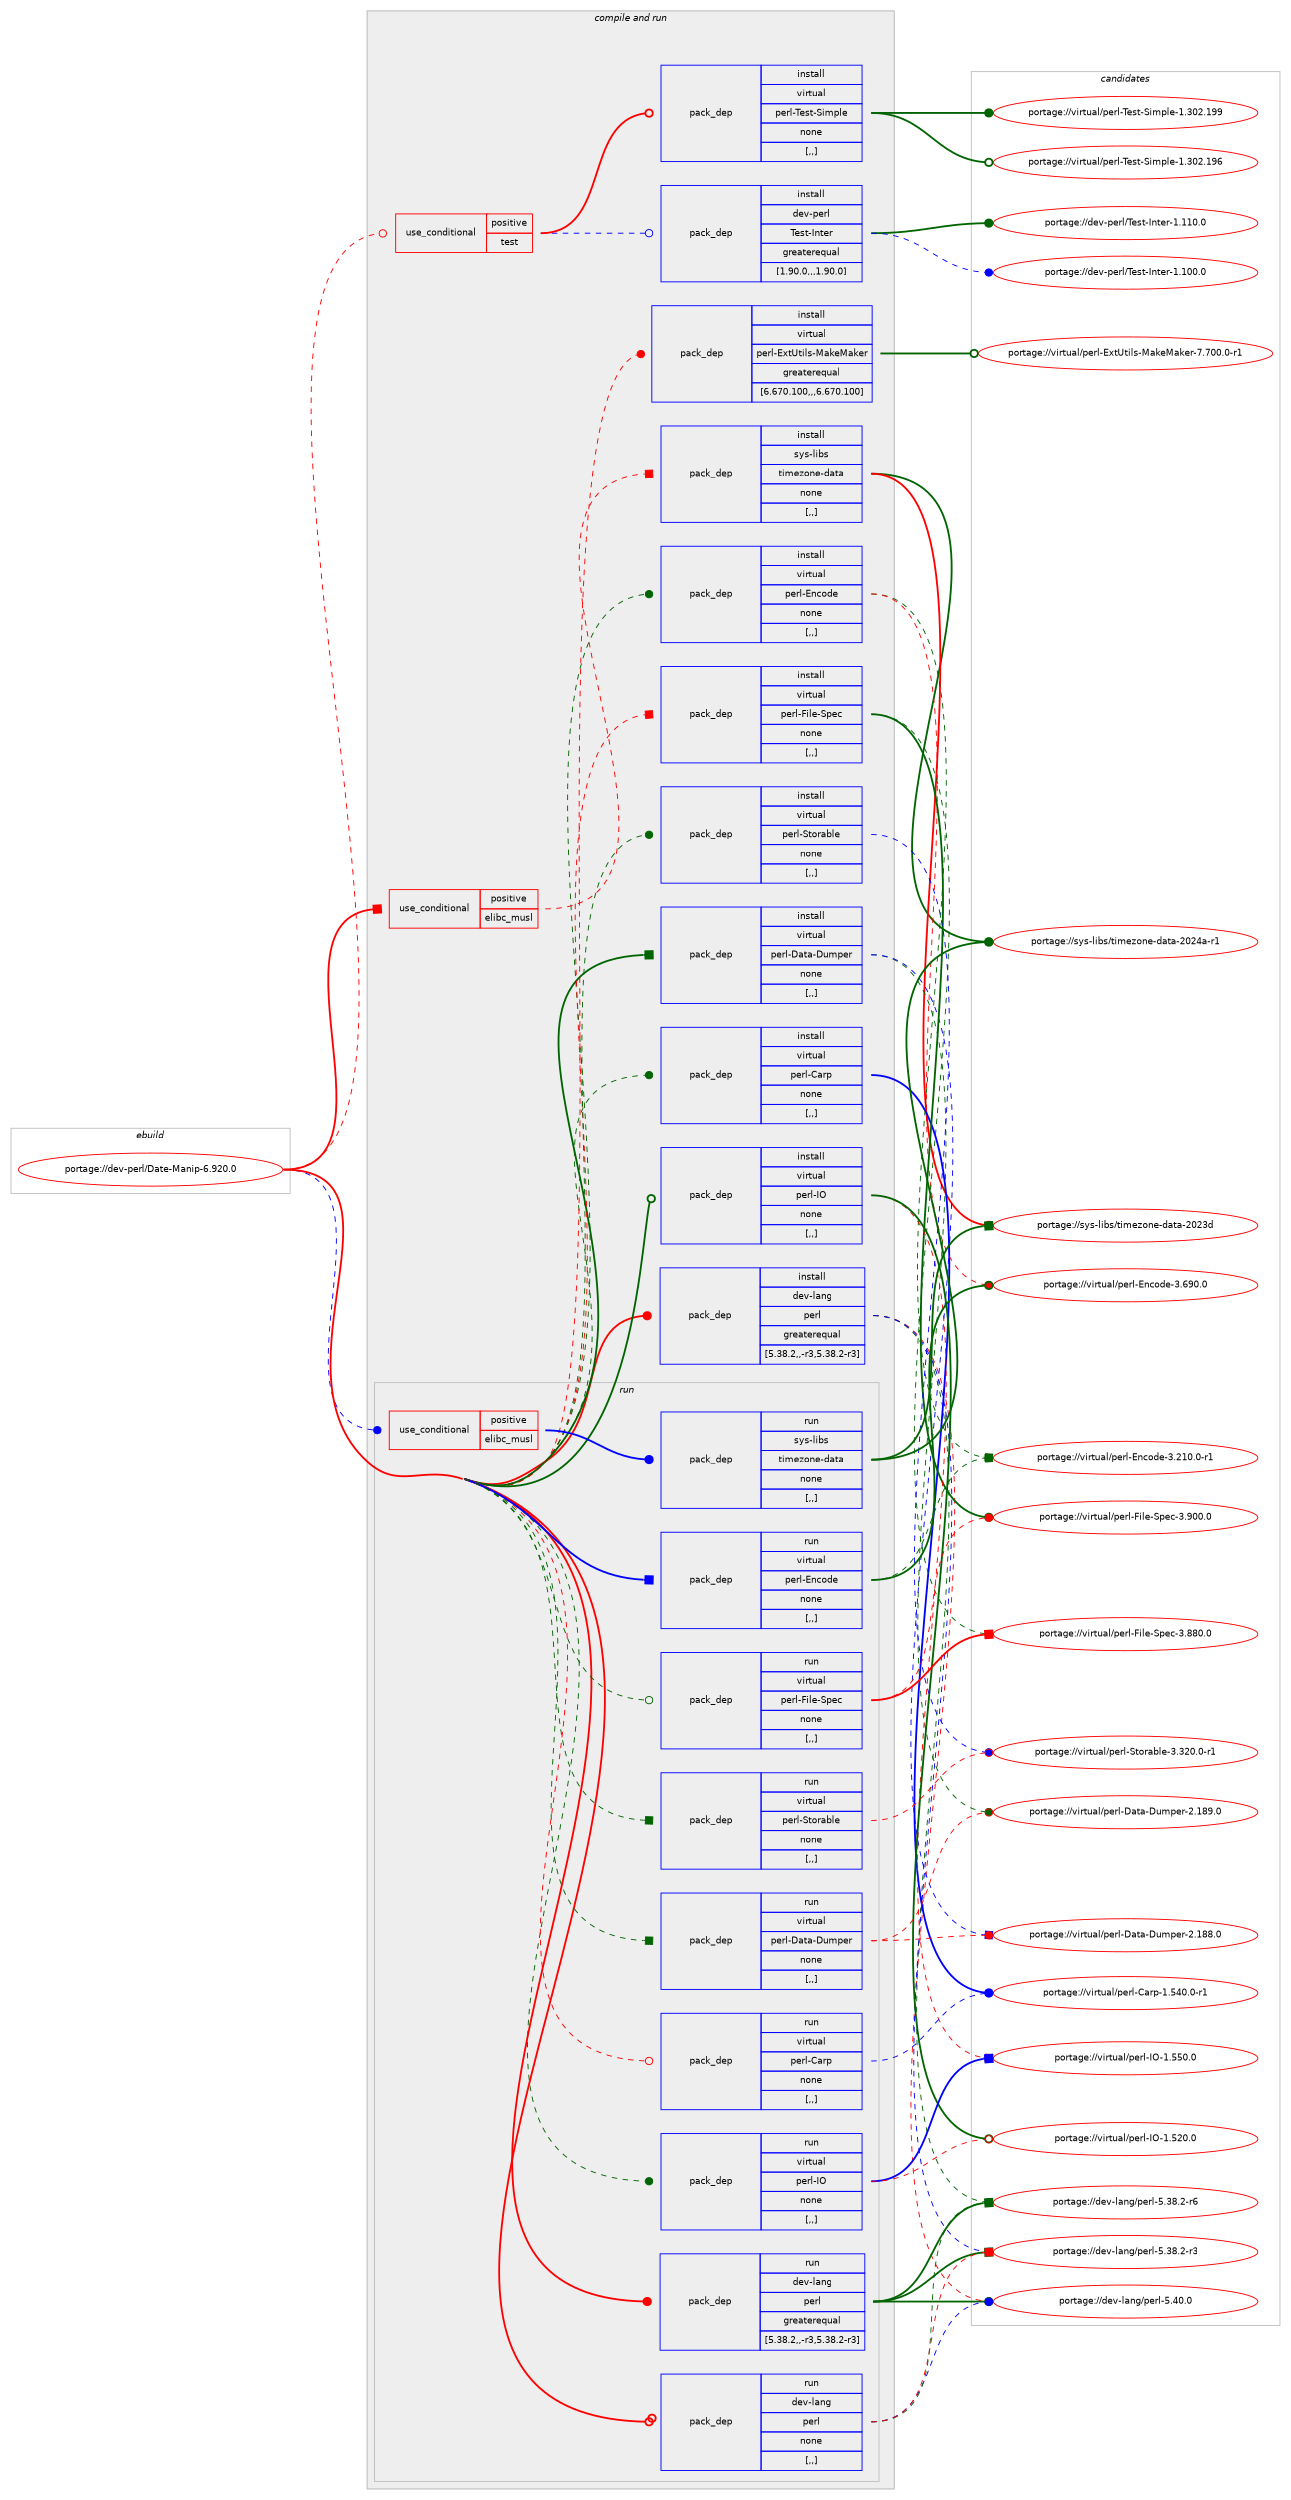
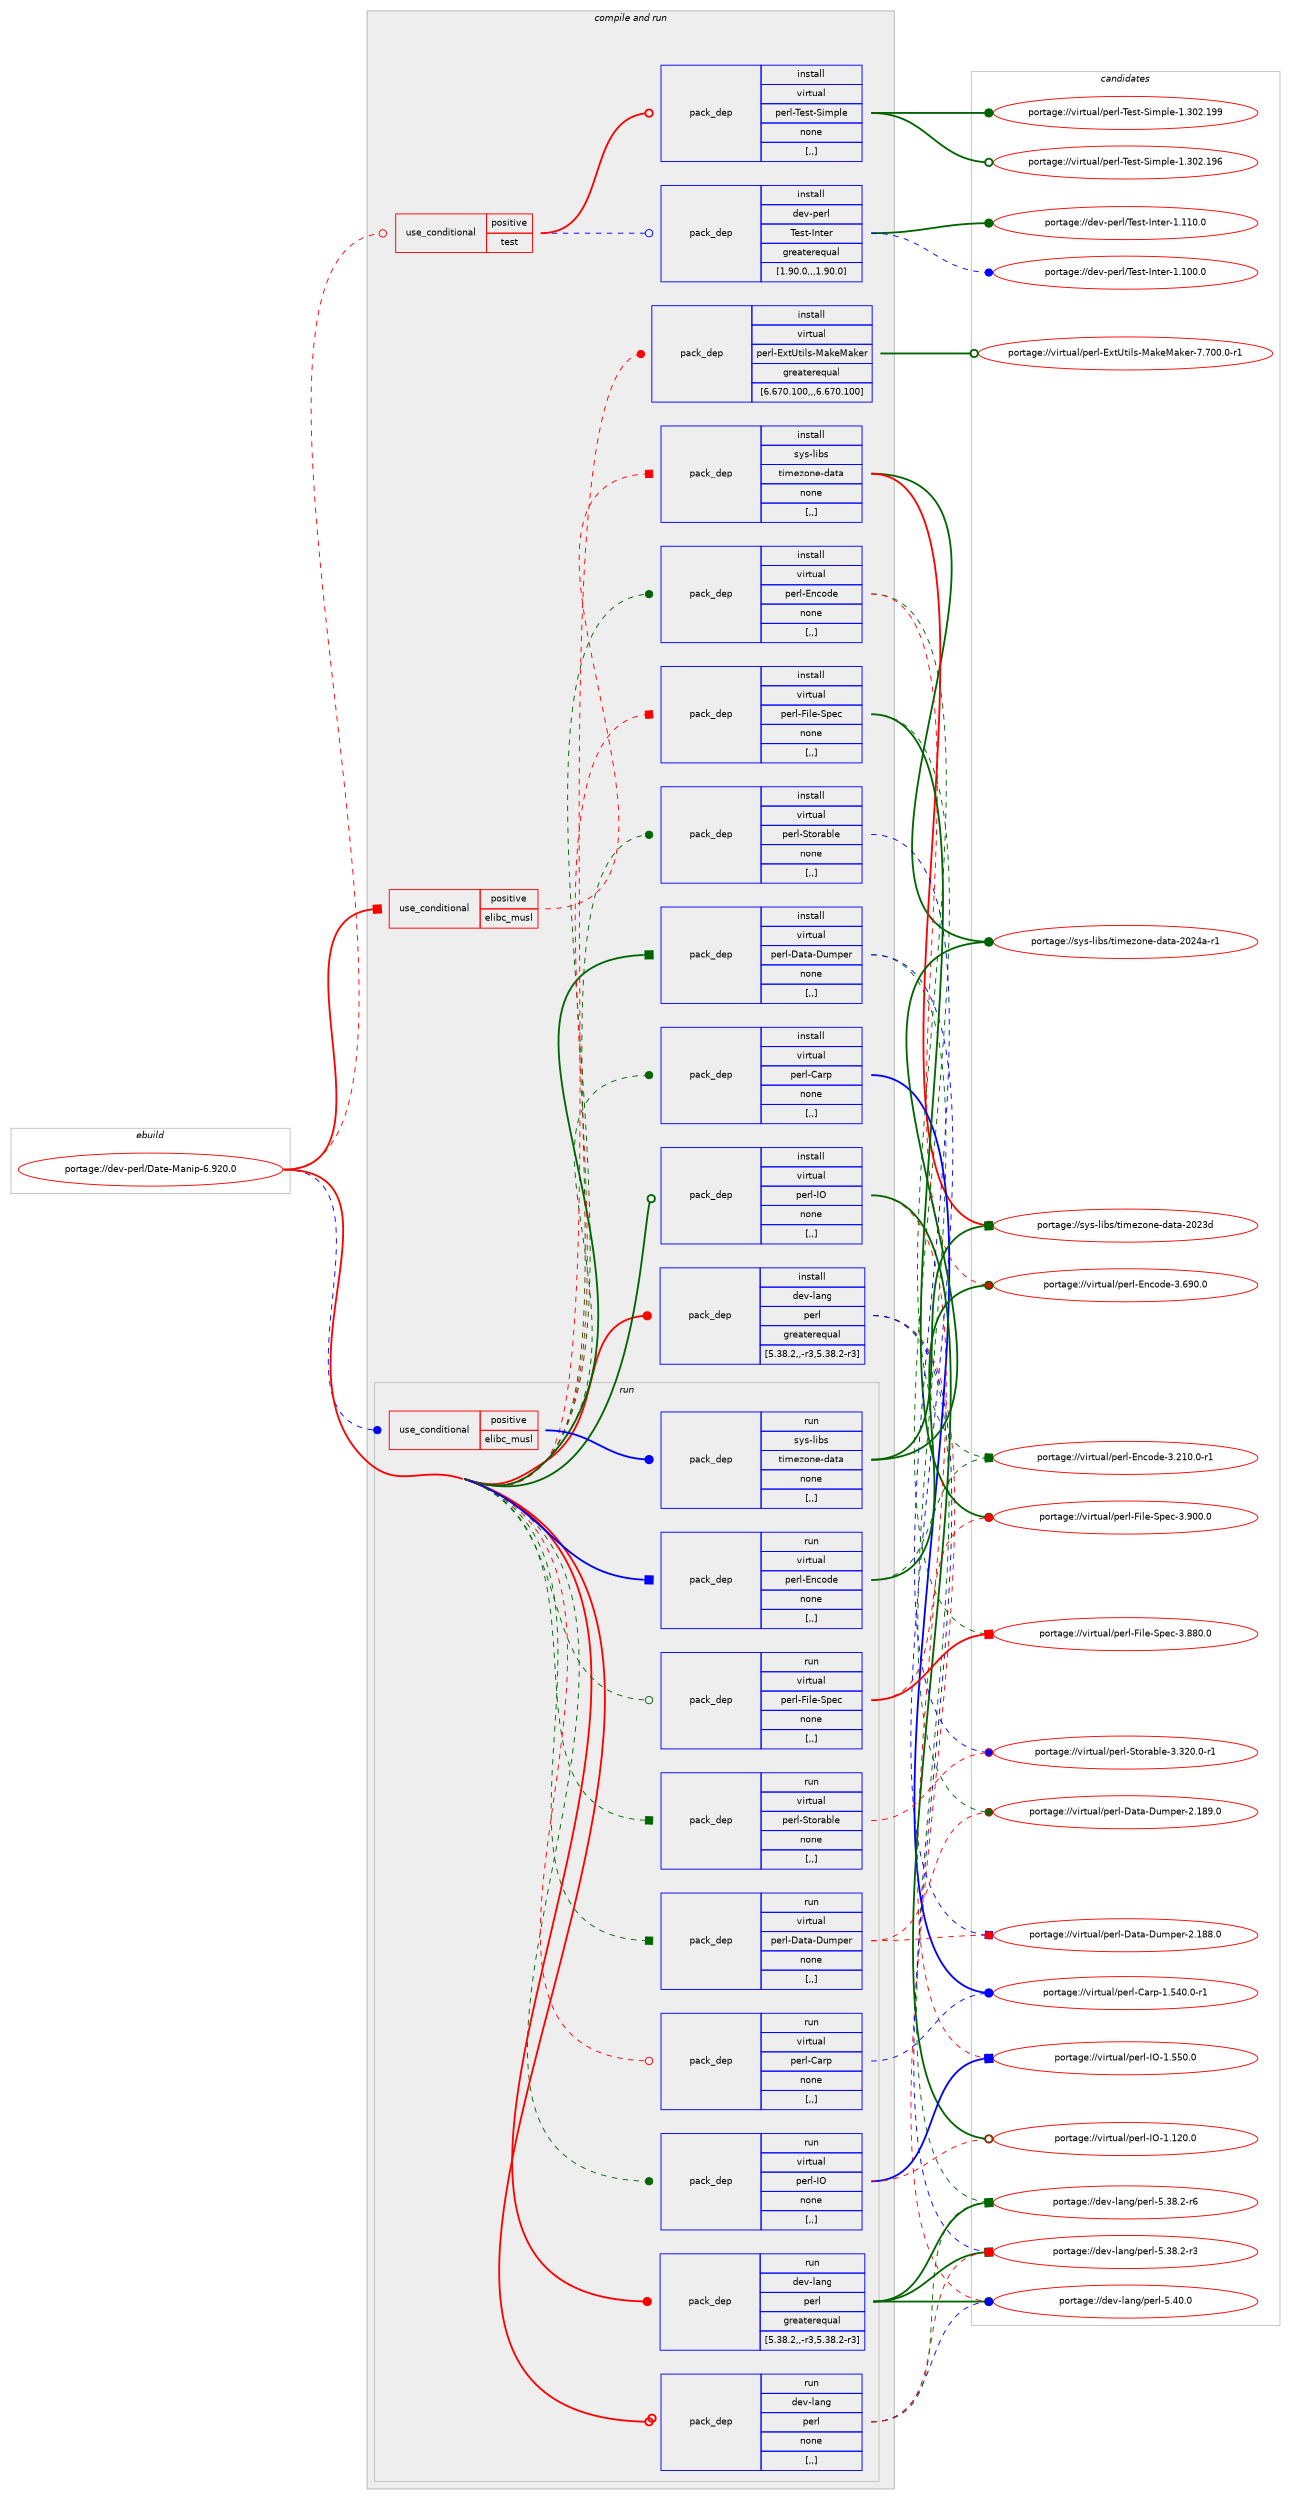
node "portage://virtual/perl-IO-1.520.0": label "portage://virtual/perl-IO-1.520.0" -> "portage://virtual/perl-IO-1.120.0"
